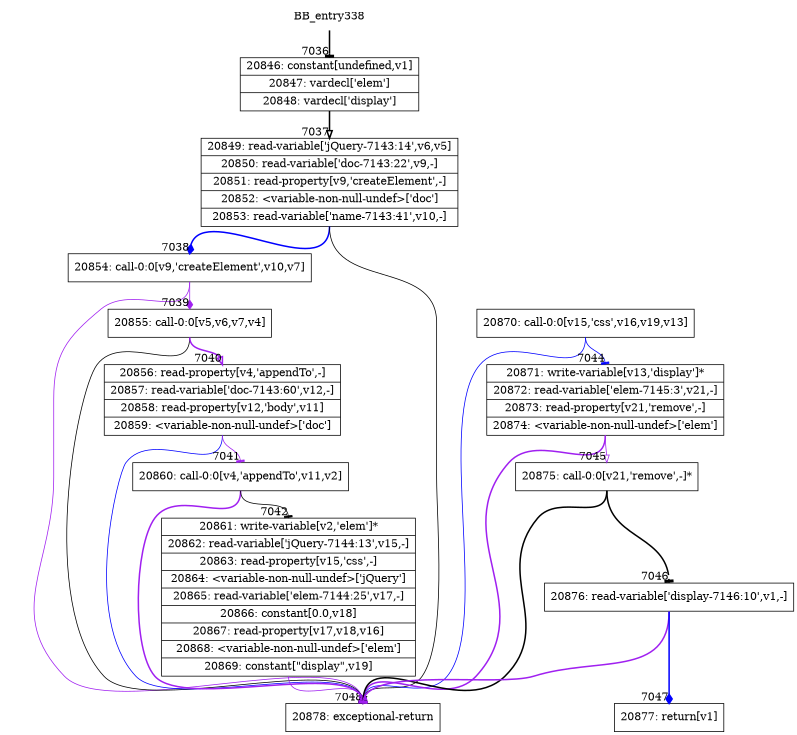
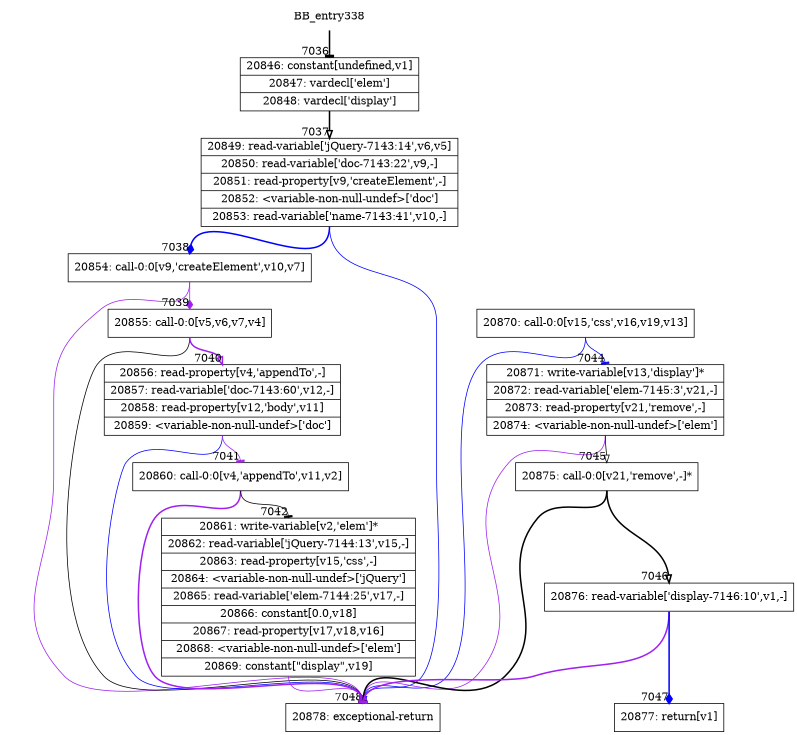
edge "20871: write-variable[v13,'display']*" -> "20875: call-0:0[v21,'remove',-]*": color purple -> black
edge "20849: read-variable['jQuery-7143:14',v6,v5]" -> "20878: exceptional-return": color black -> blue
edge "20875: call-0:0[v21,'remove',-]*" -> "20876: read-variable['display-7146:10',v1,-]": arrowhead tee -> onormal
edge "20871: write-variable[v13,'display']*" -> "20878: exceptional-return": style bold -> solid
edge "20861: write-variable[v2,'elem']*" -> "20878: exceptional-return": arrowhead onormal -> diamond
